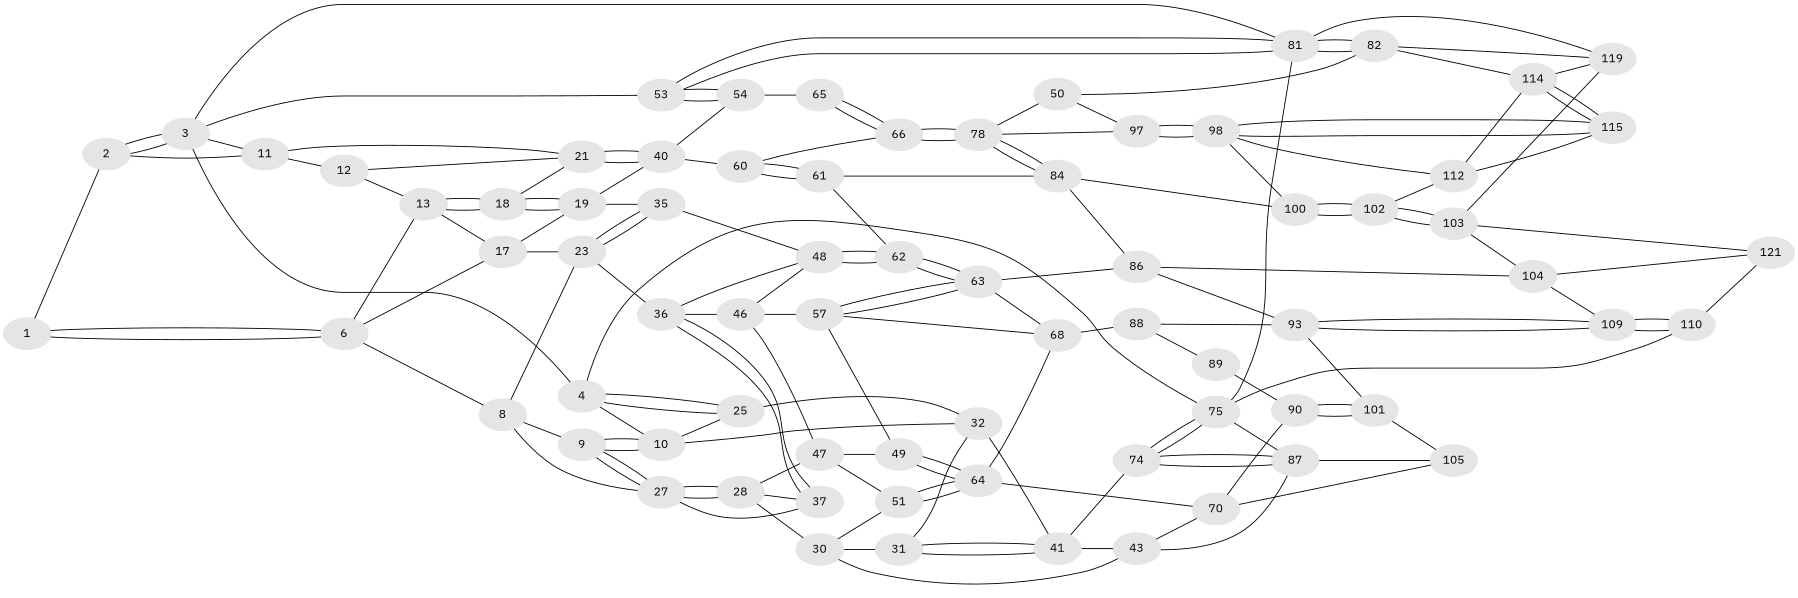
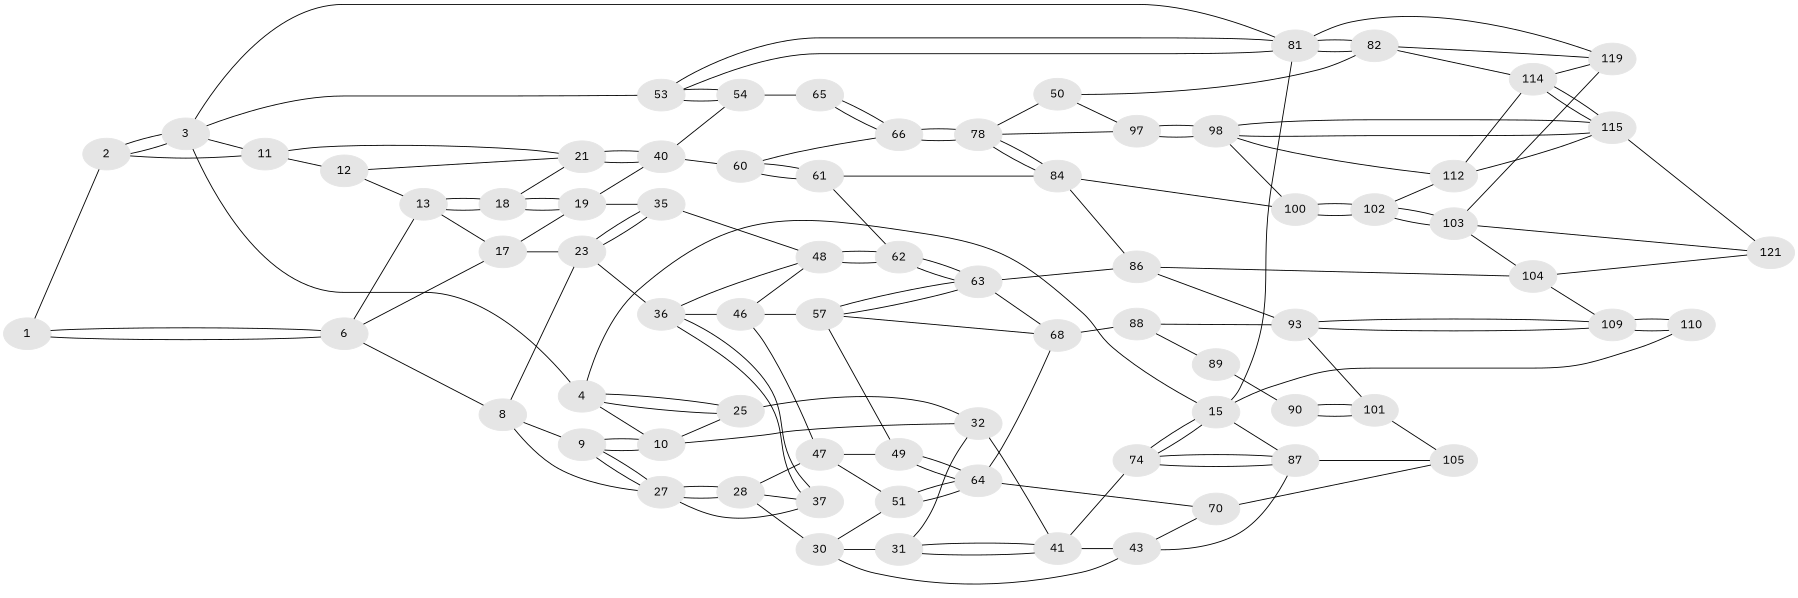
edge "121" -- "110": now "121" -- "115"
node "75": label "75" -> "15"
edge "90" -- "70": removed
